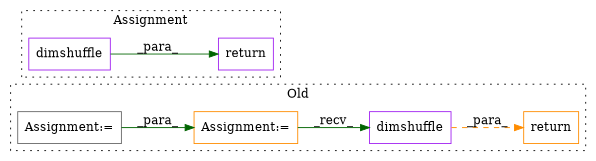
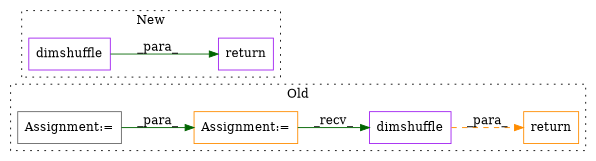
cluster "Assignment": label "Assignment" -> "New"
